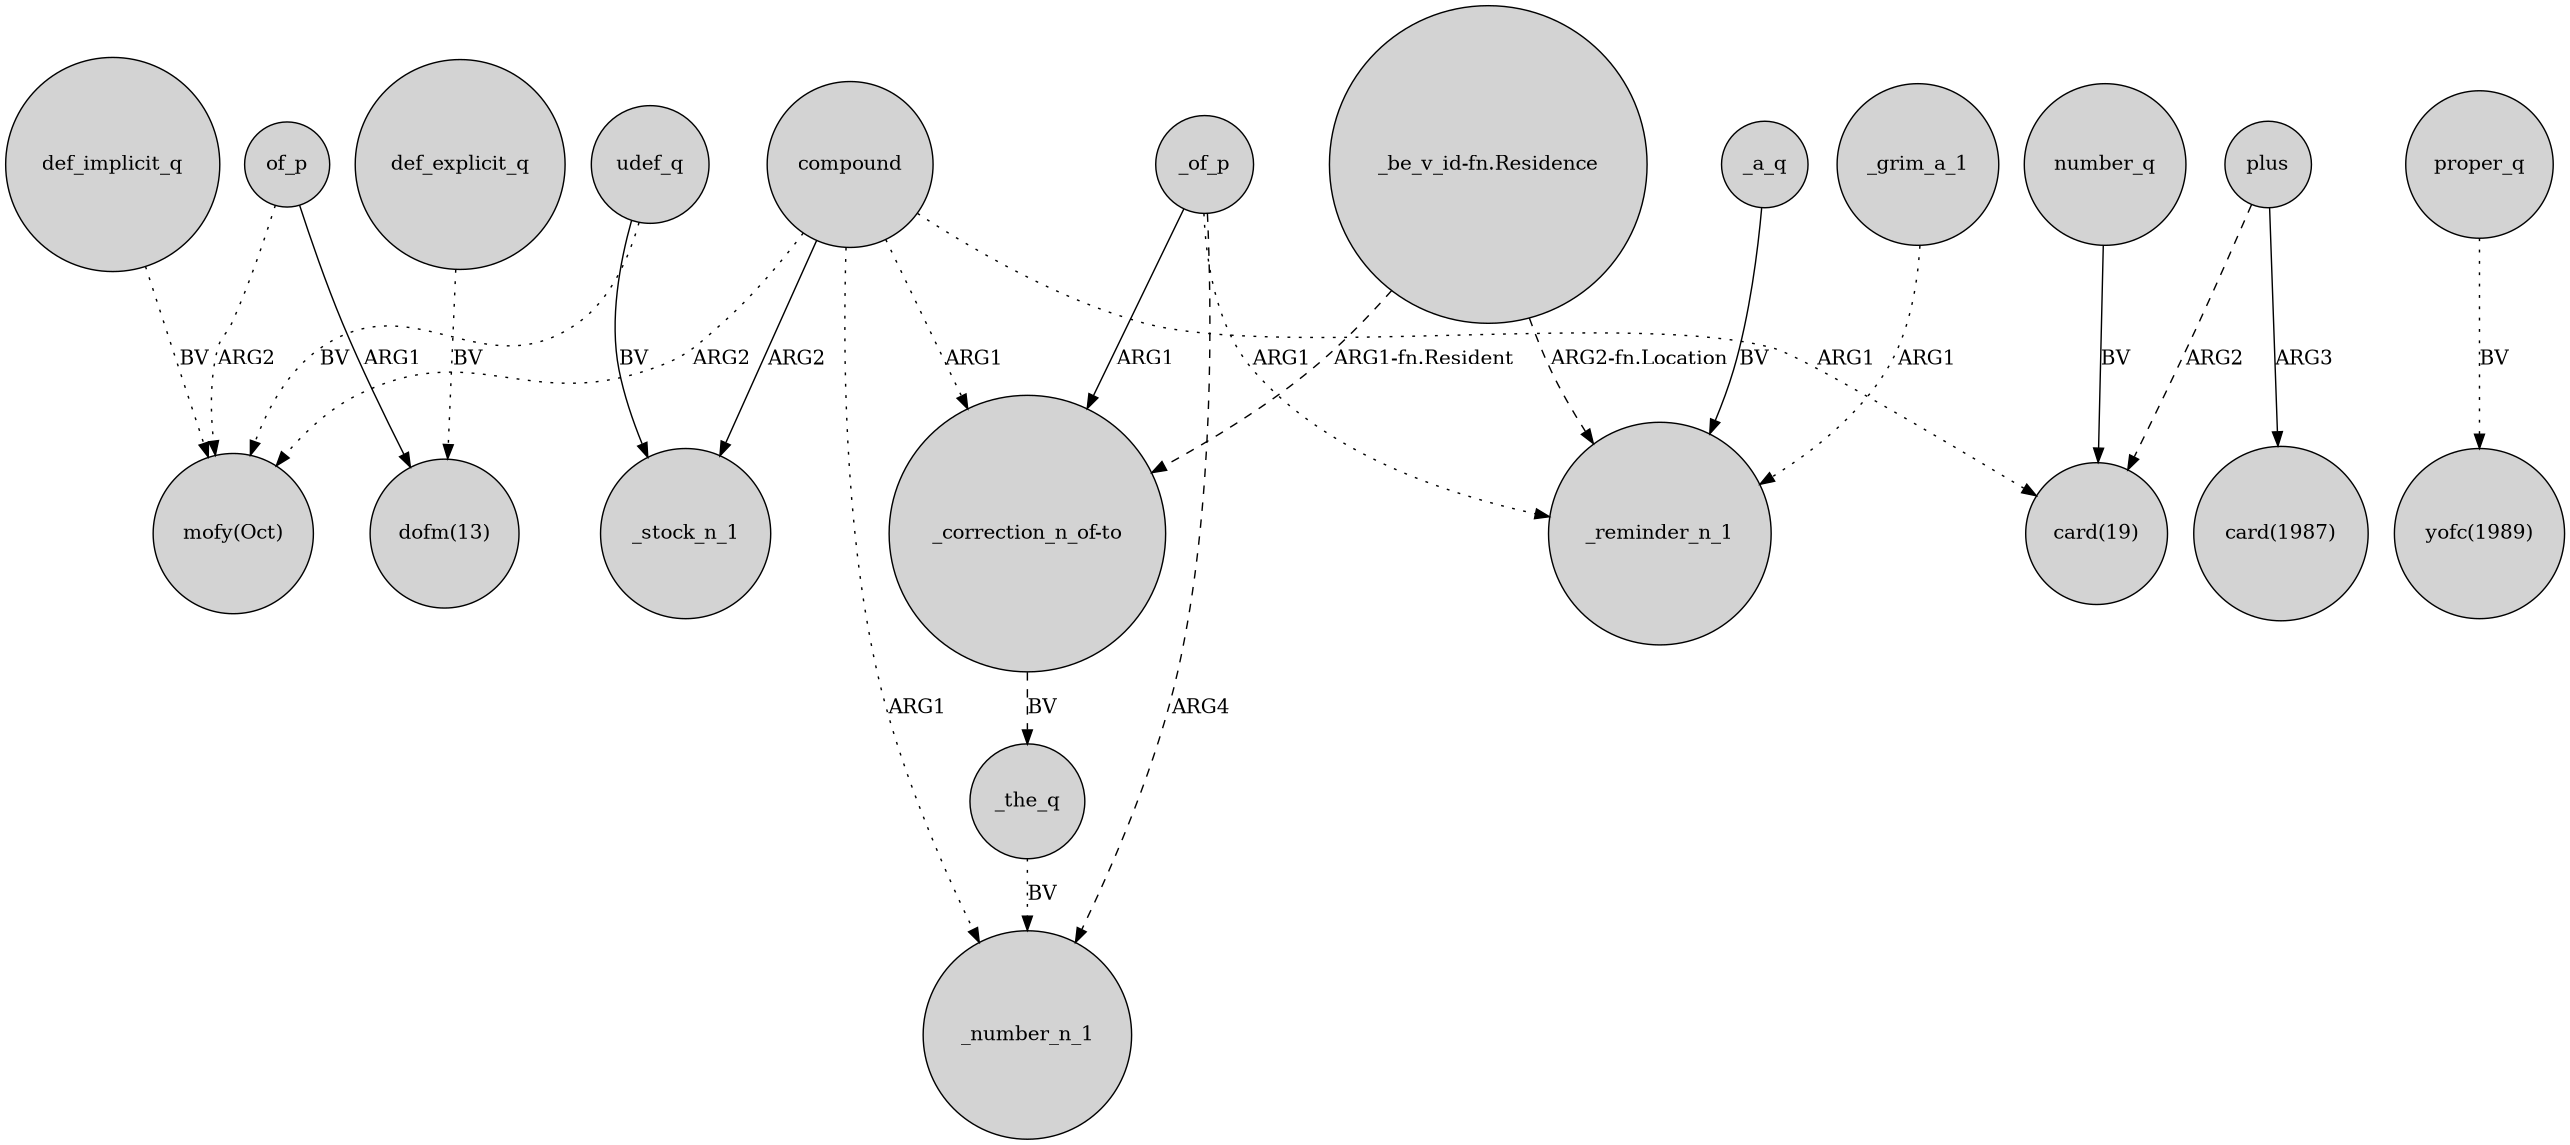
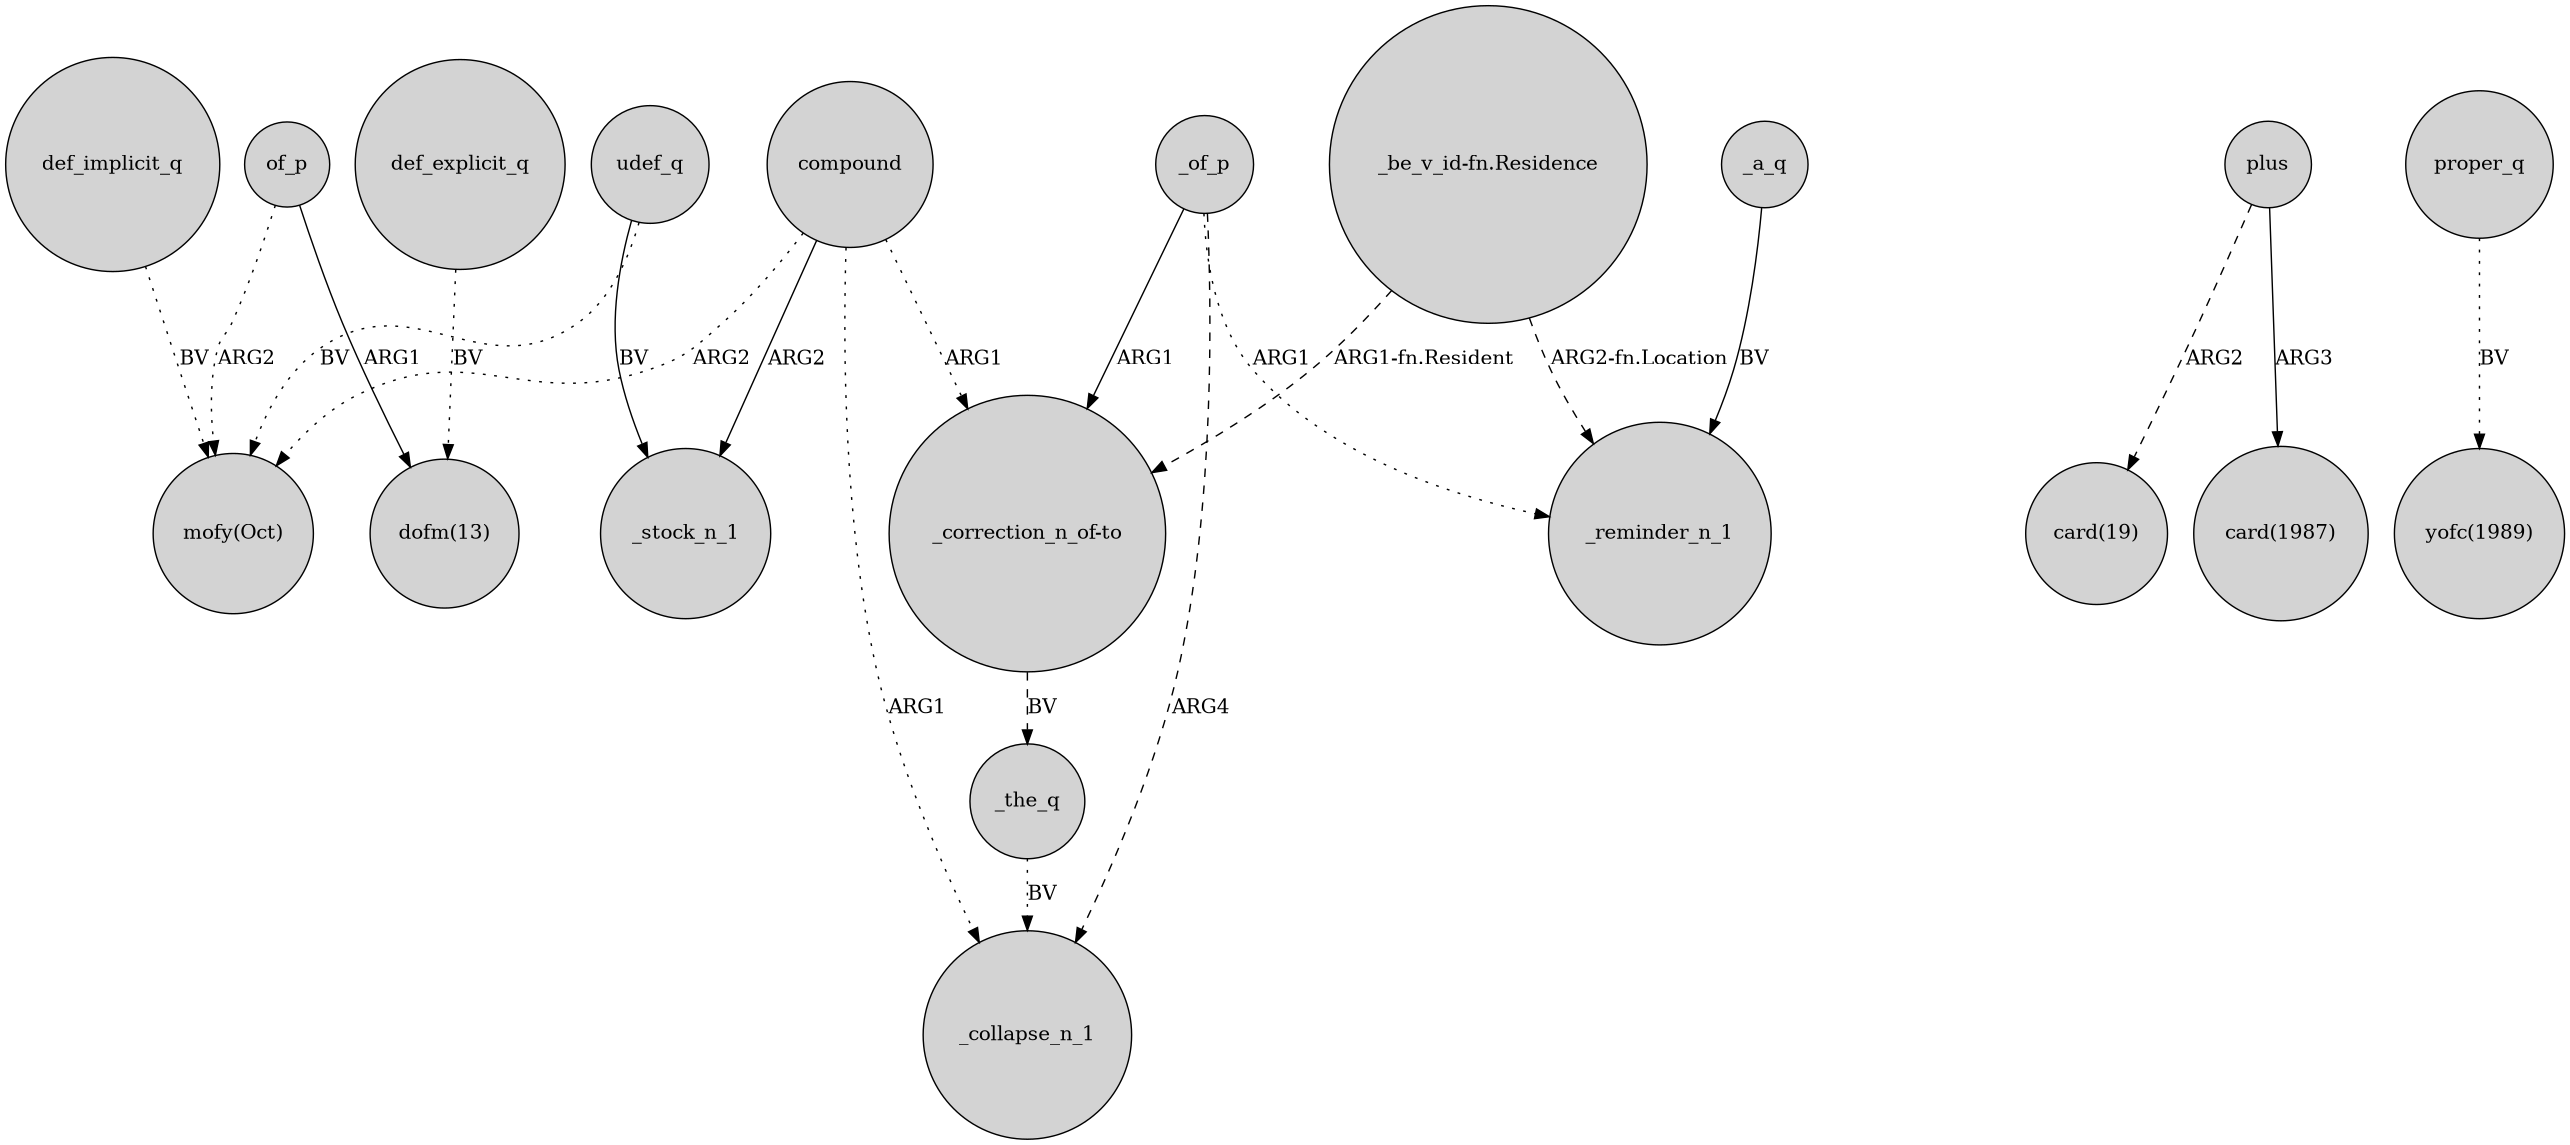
node "_grim_a_1": removed
node "number_q": removed
edge "compound" -> "card(19)": removed, label "ARG1"
node "_number_n_1": label "_number_n_1" -> "_collapse_n_1"
